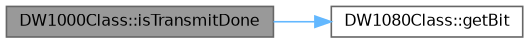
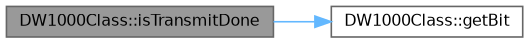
node "DW1080Class::getBit": label "DW1080Class::getBit" -> "DW1000Class::getBit"
